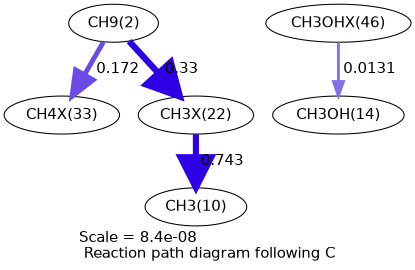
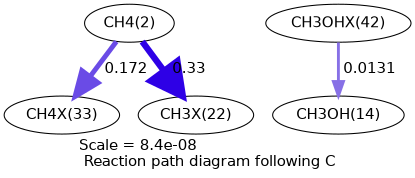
node "CH9(2)": label "CH9(2)" -> "CH4(2)"
node "CH3OHX(46)": label "CH3OHX(46)" -> "CH3OHX(42)"
node "CH3(10)": removed
